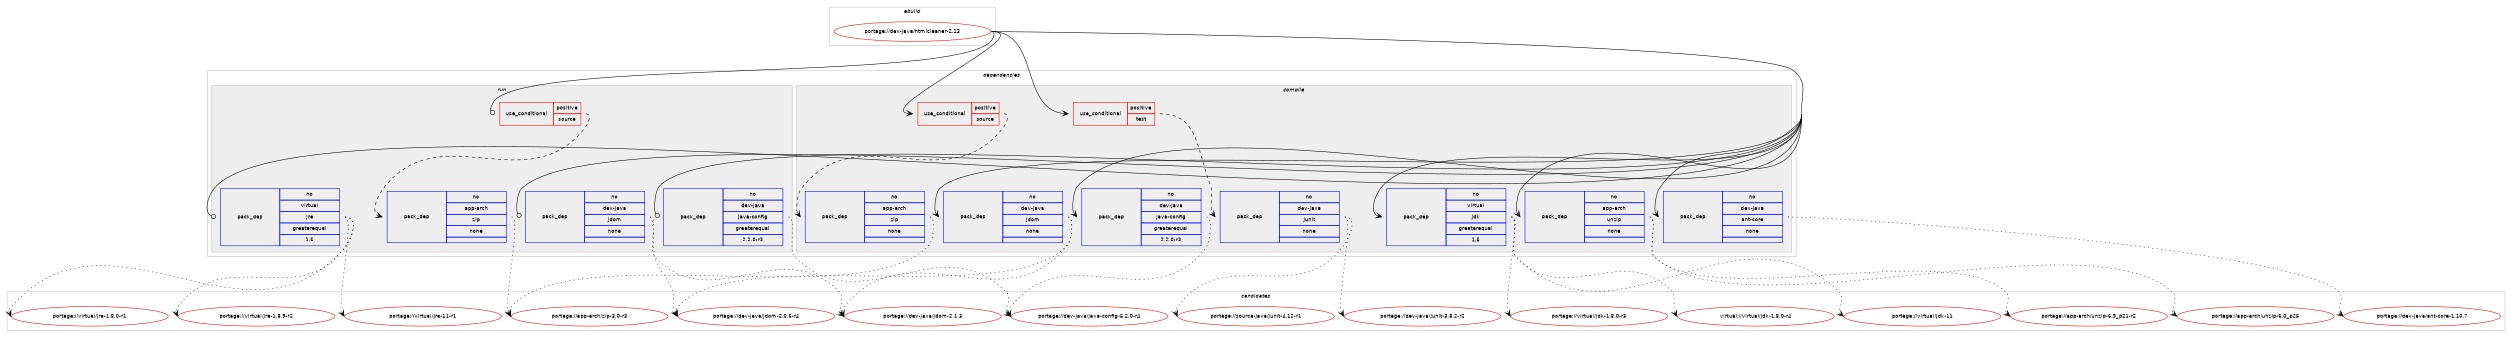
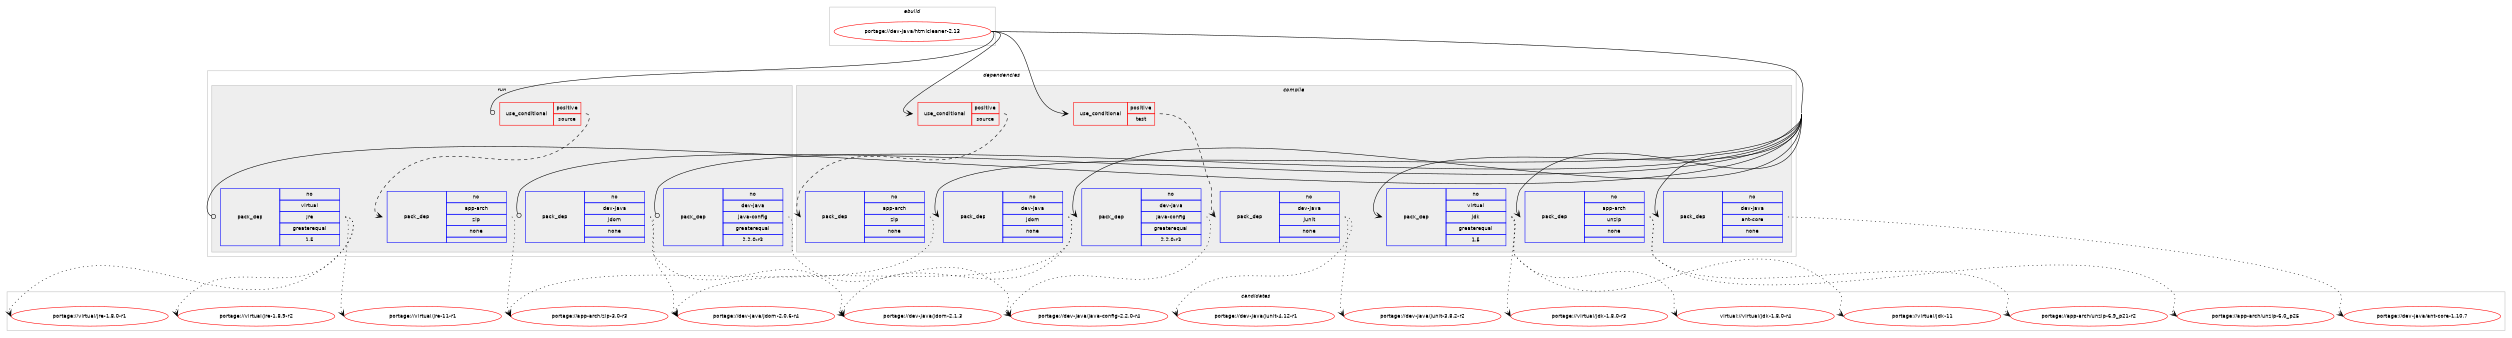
node "portage://dev-java/java-config-5.2.0-r4": label "portage://dev-java/java-config-5.2.0-r4" -> "portage://dev-java/java-config-2.2.0-r4"
node "portage://source-java/junit-4.12-r1": label "portage://source-java/junit-4.12-r1" -> "portage://dev-java/junit-4.12-r1"
